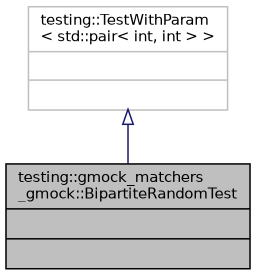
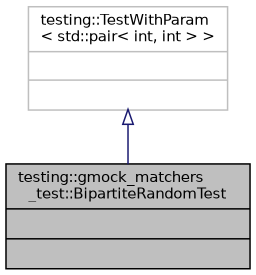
node "testing::gmock_matchers": text "_gmock::BipartiteRandomTest" -> "_test::BipartiteRandomTest"
